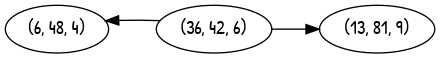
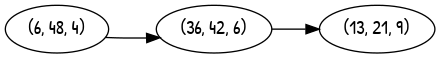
edge "(36, 42, 6)" -> "(6, 48, 4)": reversed
node "(13, 81, 9)": label "(13, 81, 9)" -> "(13, 21, 9)"
